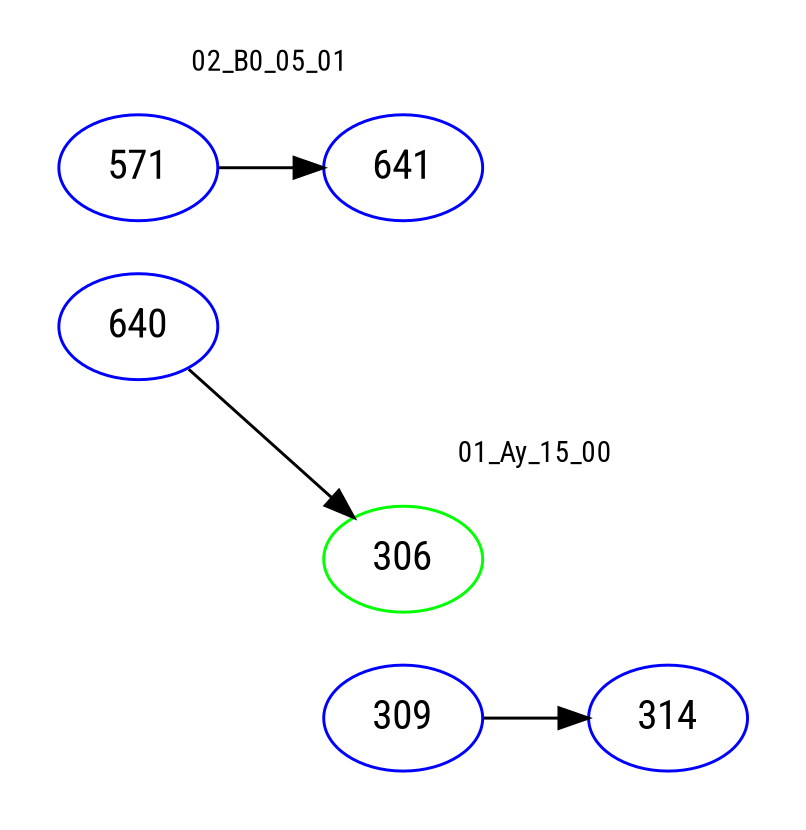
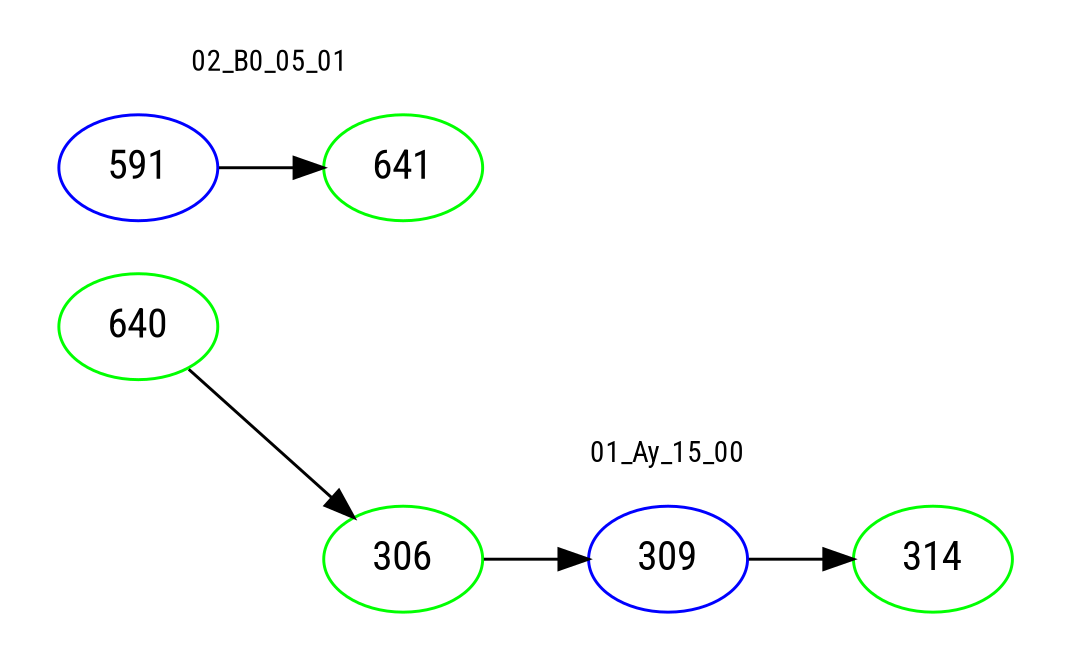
node "571": label "571" -> "591"
node "641": color blue -> green
node "640": color blue -> green
edge "306" -> "309": added
node "314": color blue -> green
